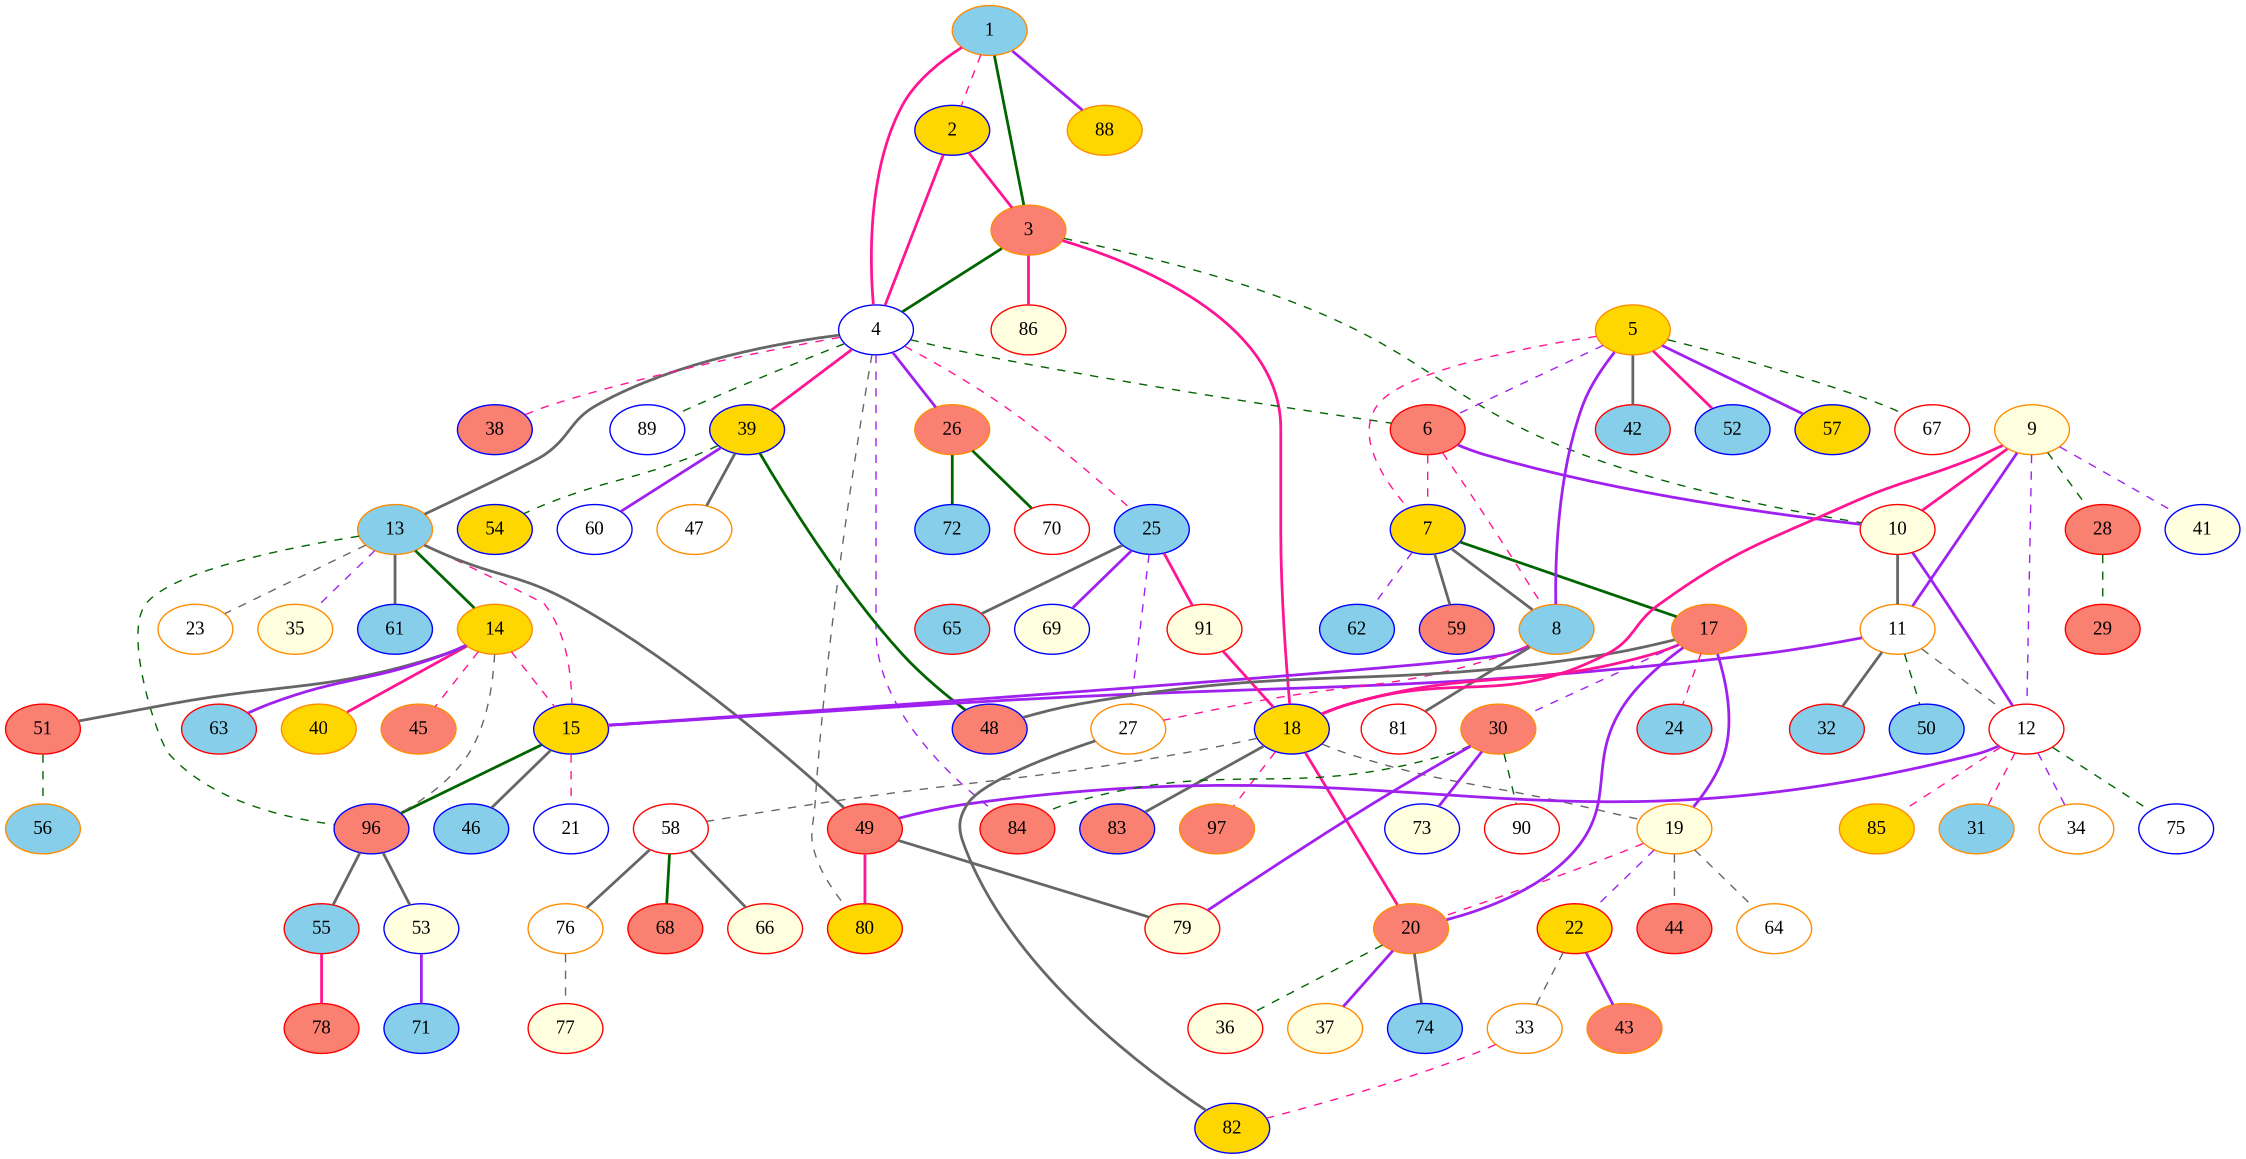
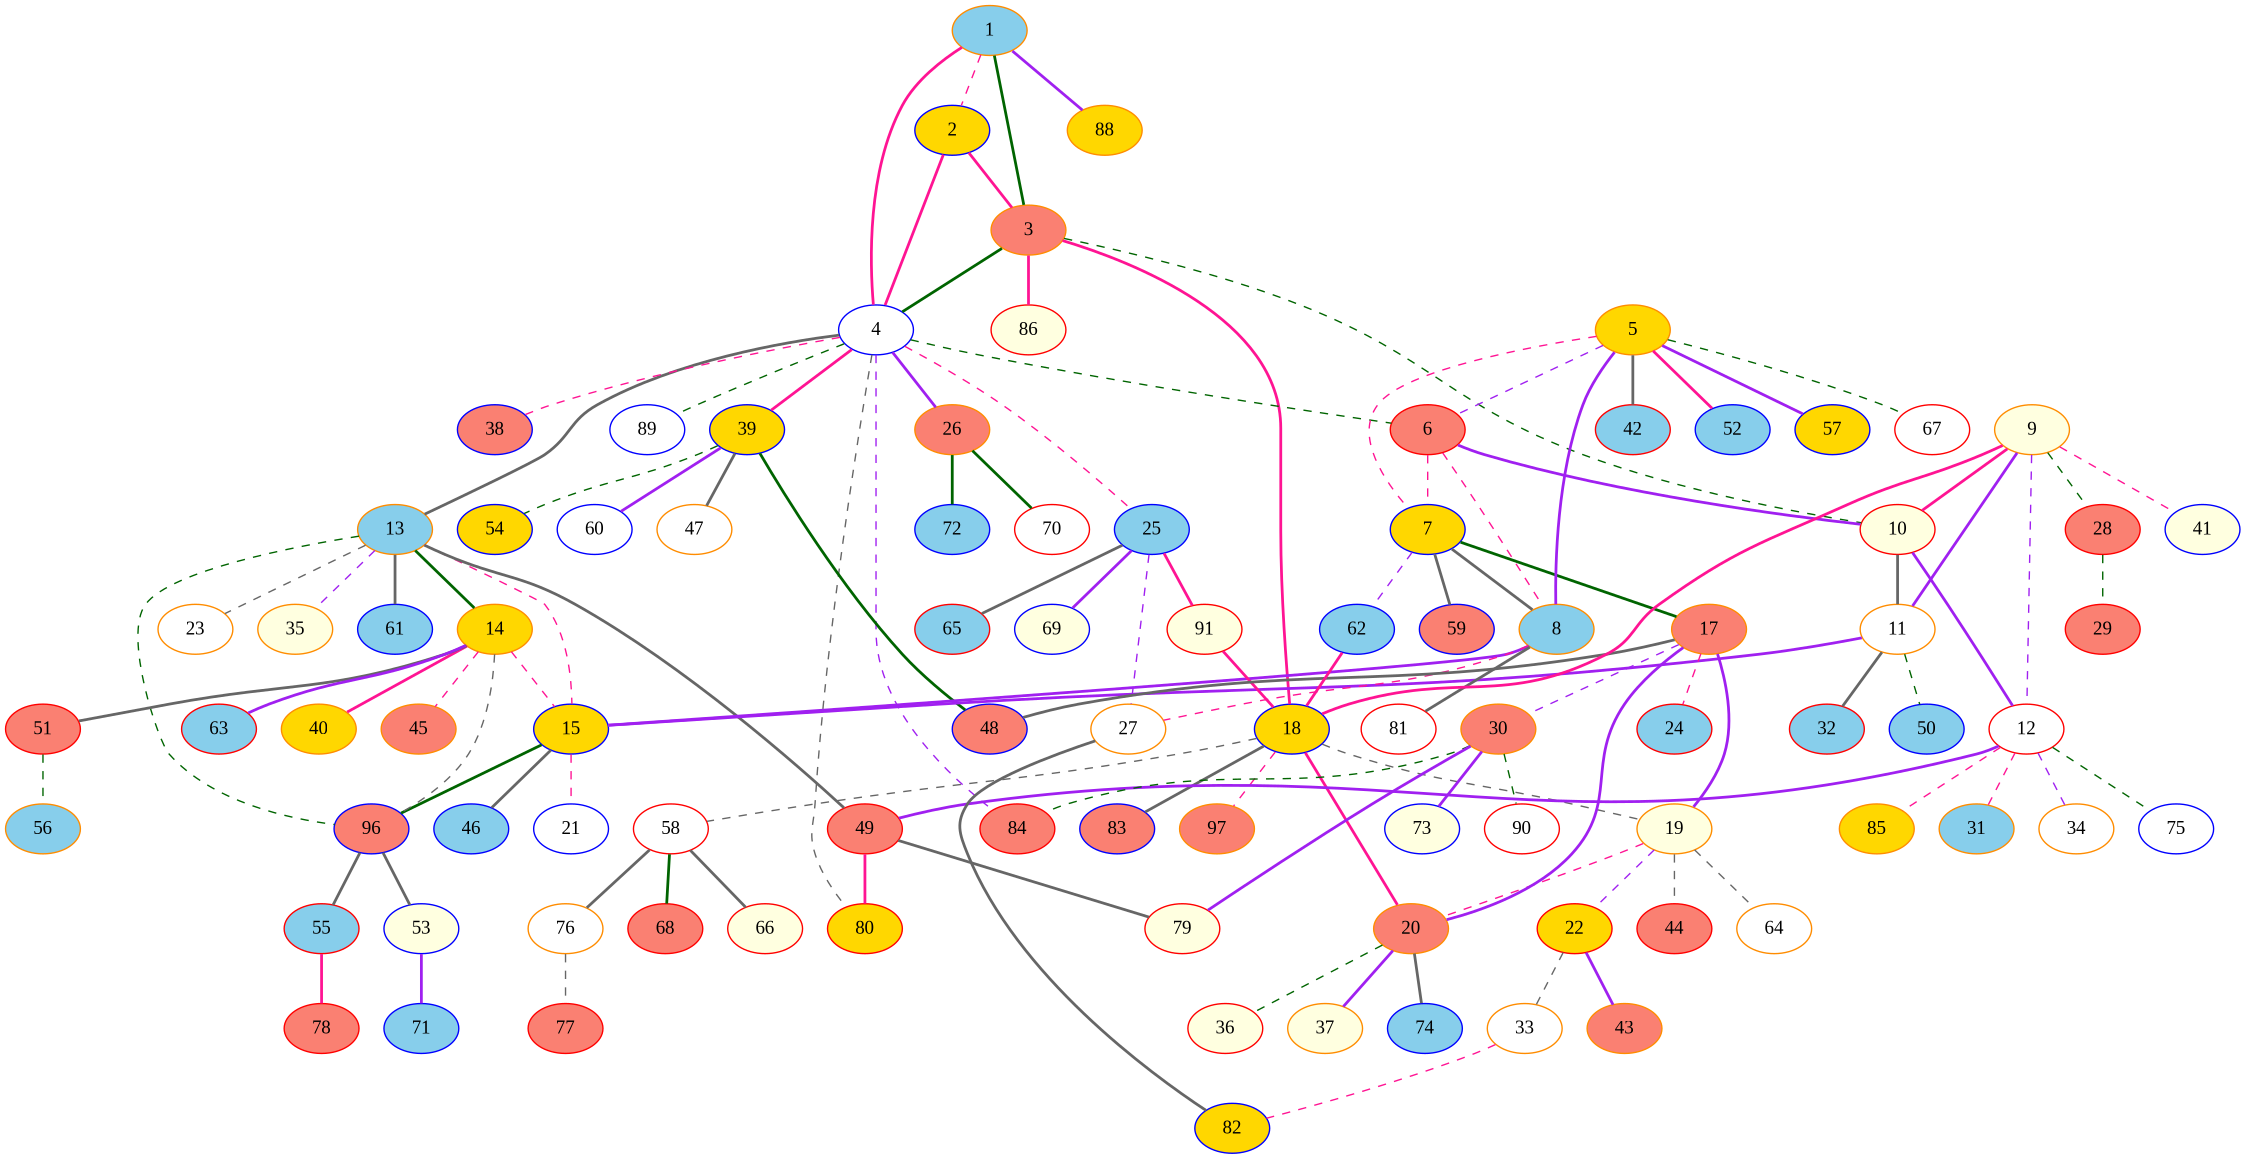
edge "9" -- "41": color purple -> deeppink
edge "17" -- "18": now "62" -- "18"
edge "11" -- "12": removed
node "77": fillcolor lightyellow -> salmon
